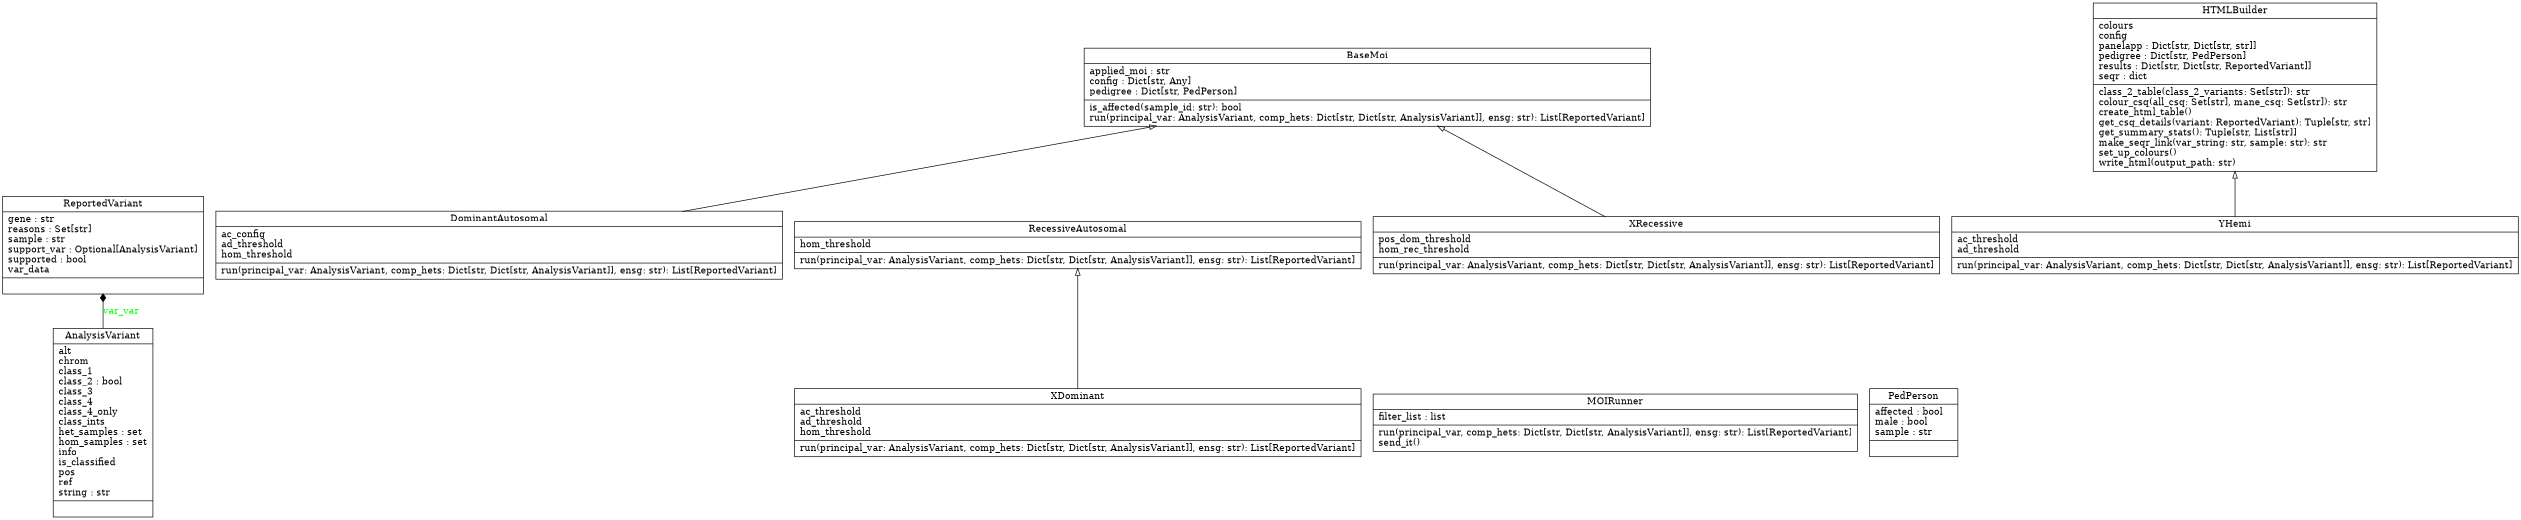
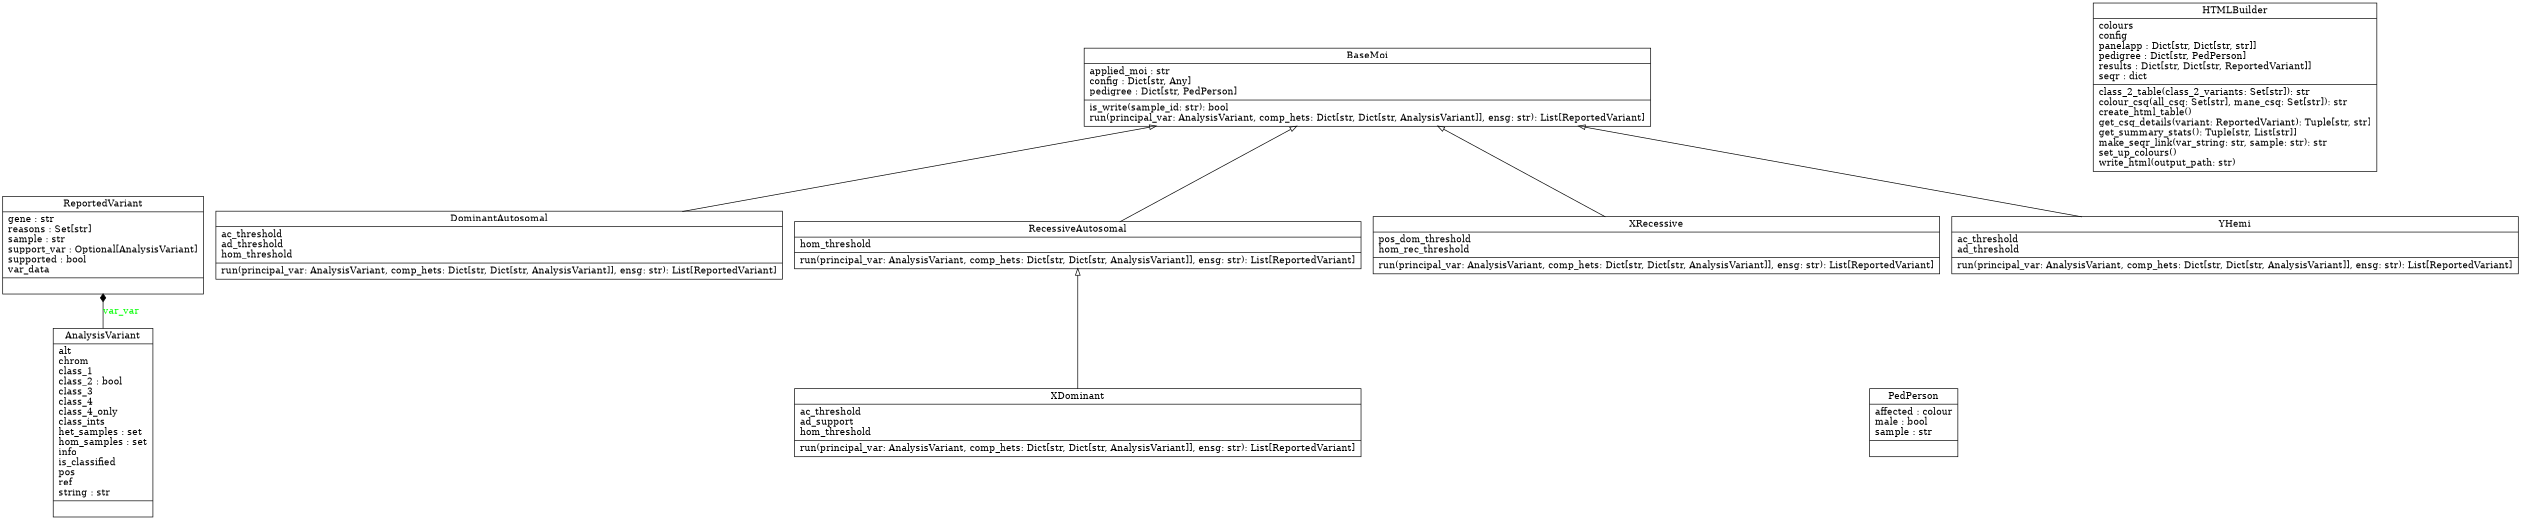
node "BaseMoi": text "is_affected(sample_id: str): bool" -> "is_write(sample_id: str): bool"
edge "RecessiveAutosomal" -> "BaseMoi": added
edge "YHemi" -> "HTMLBuilder": now "YHemi" -> "BaseMoi"
node "DominantAutosomal": text "ac_config" -> "ac_threshold"
node "PedPerson": text "affected : bool" -> "affected : colour"
node "XDominant": text "ad_threshold" -> "ad_support"
node "MOIRunner": removed
